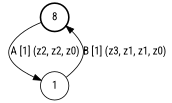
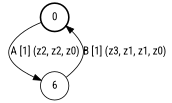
node "8": label "8" -> "0"
node "1": label "1" -> "6"
